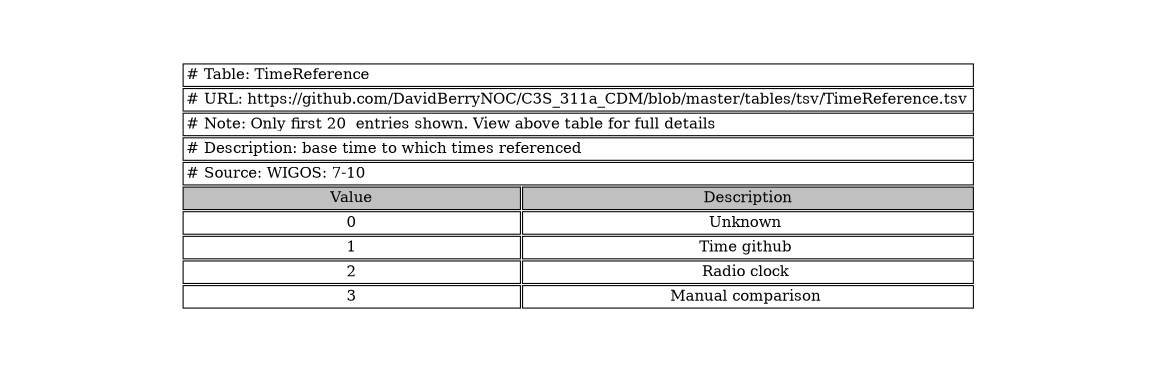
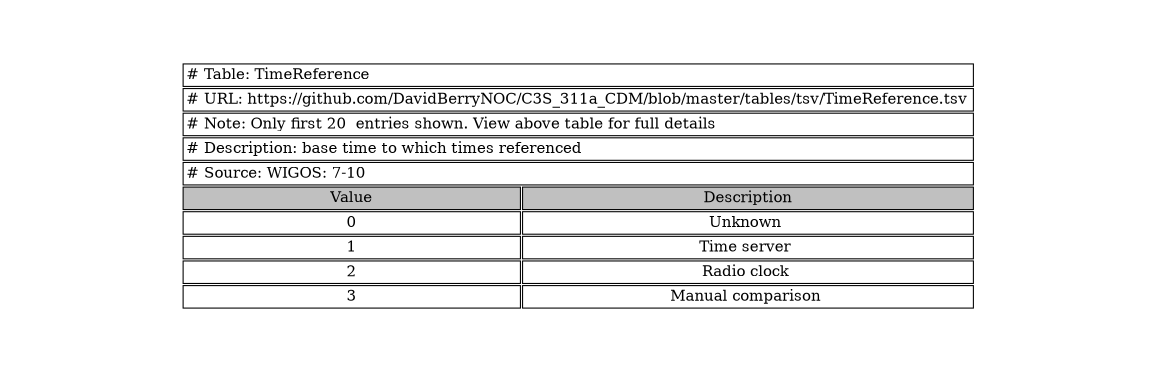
node "# Table: TimeReference": text "Time github" -> "Time server"
